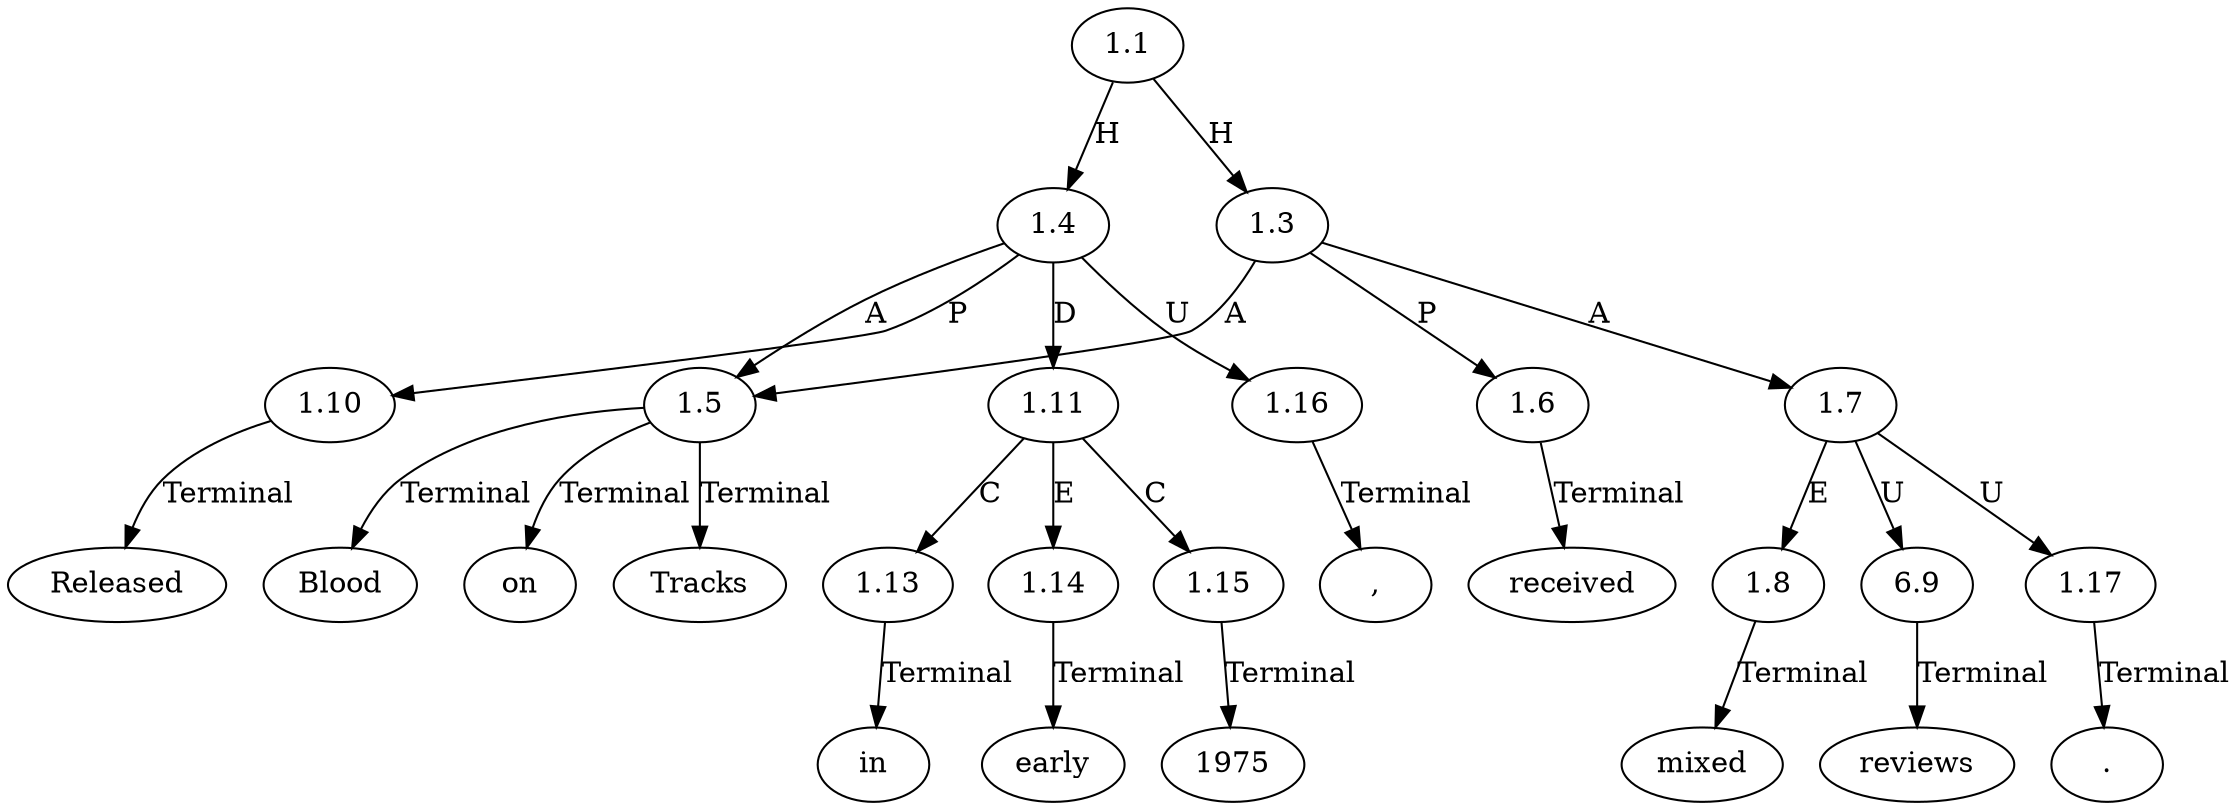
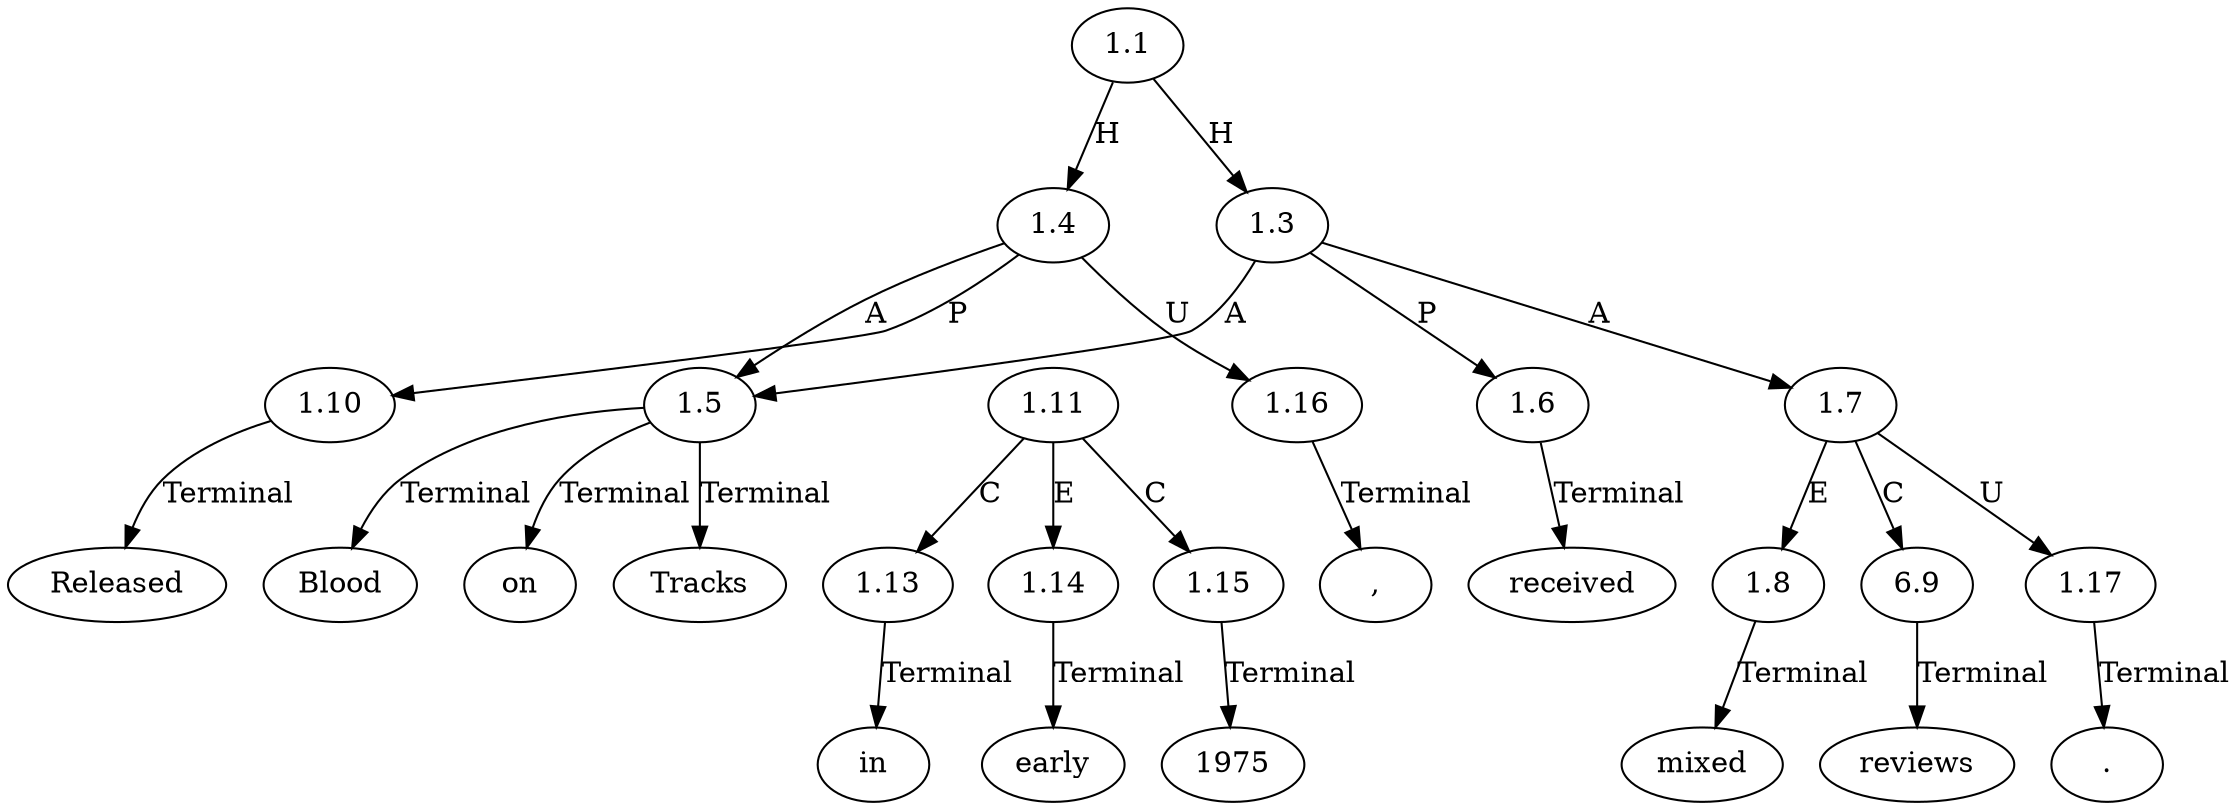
edge "1.4" -> "1.11": removed, label "D"
edge "1.7" -> "6.9": label "U" -> "C"
